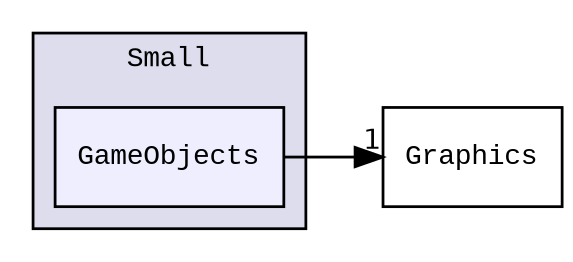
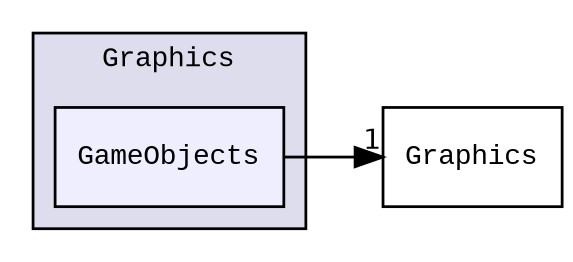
cluster "Small": label "Small" -> "Graphics"
